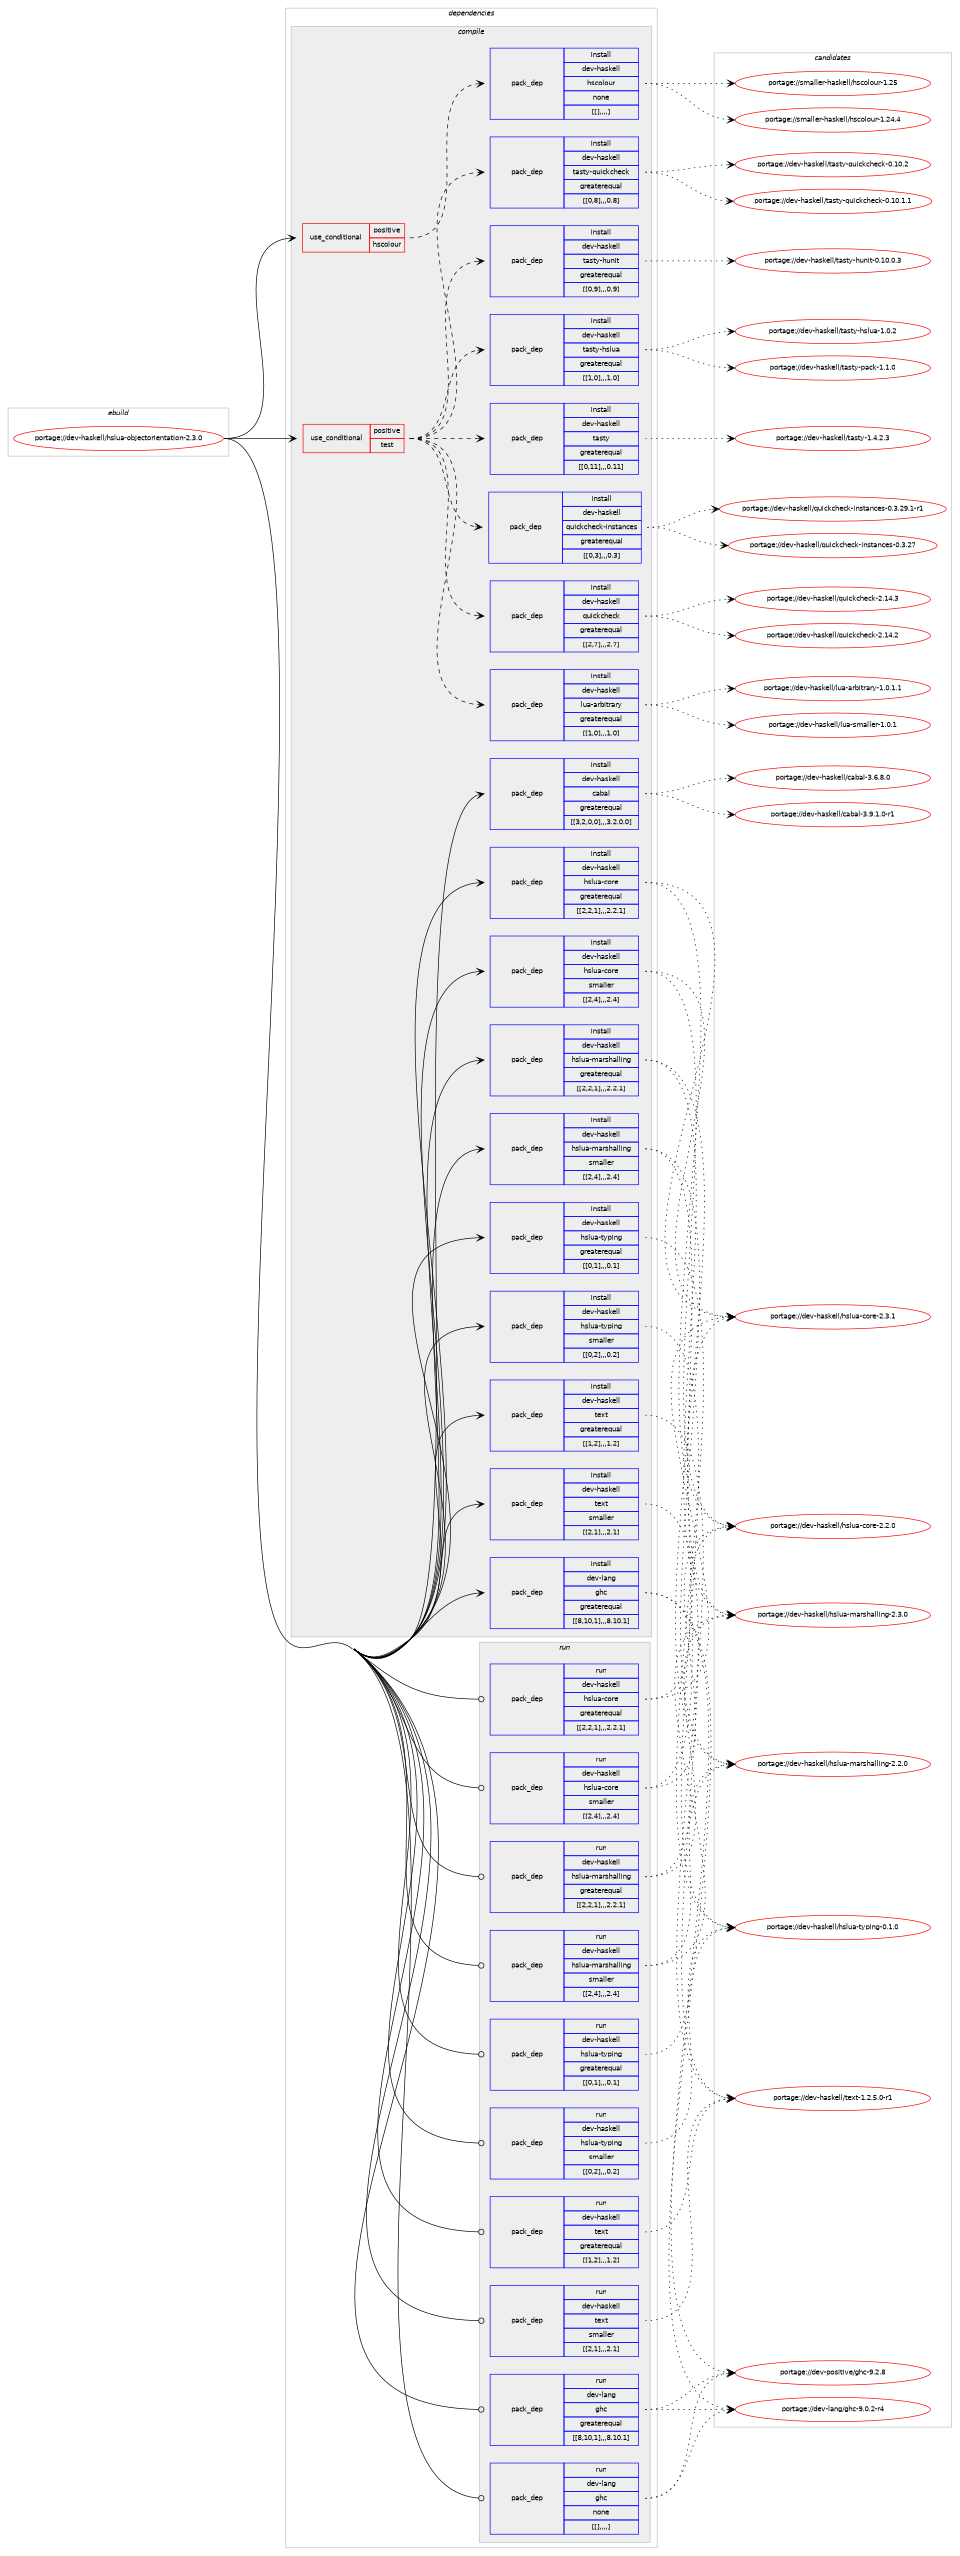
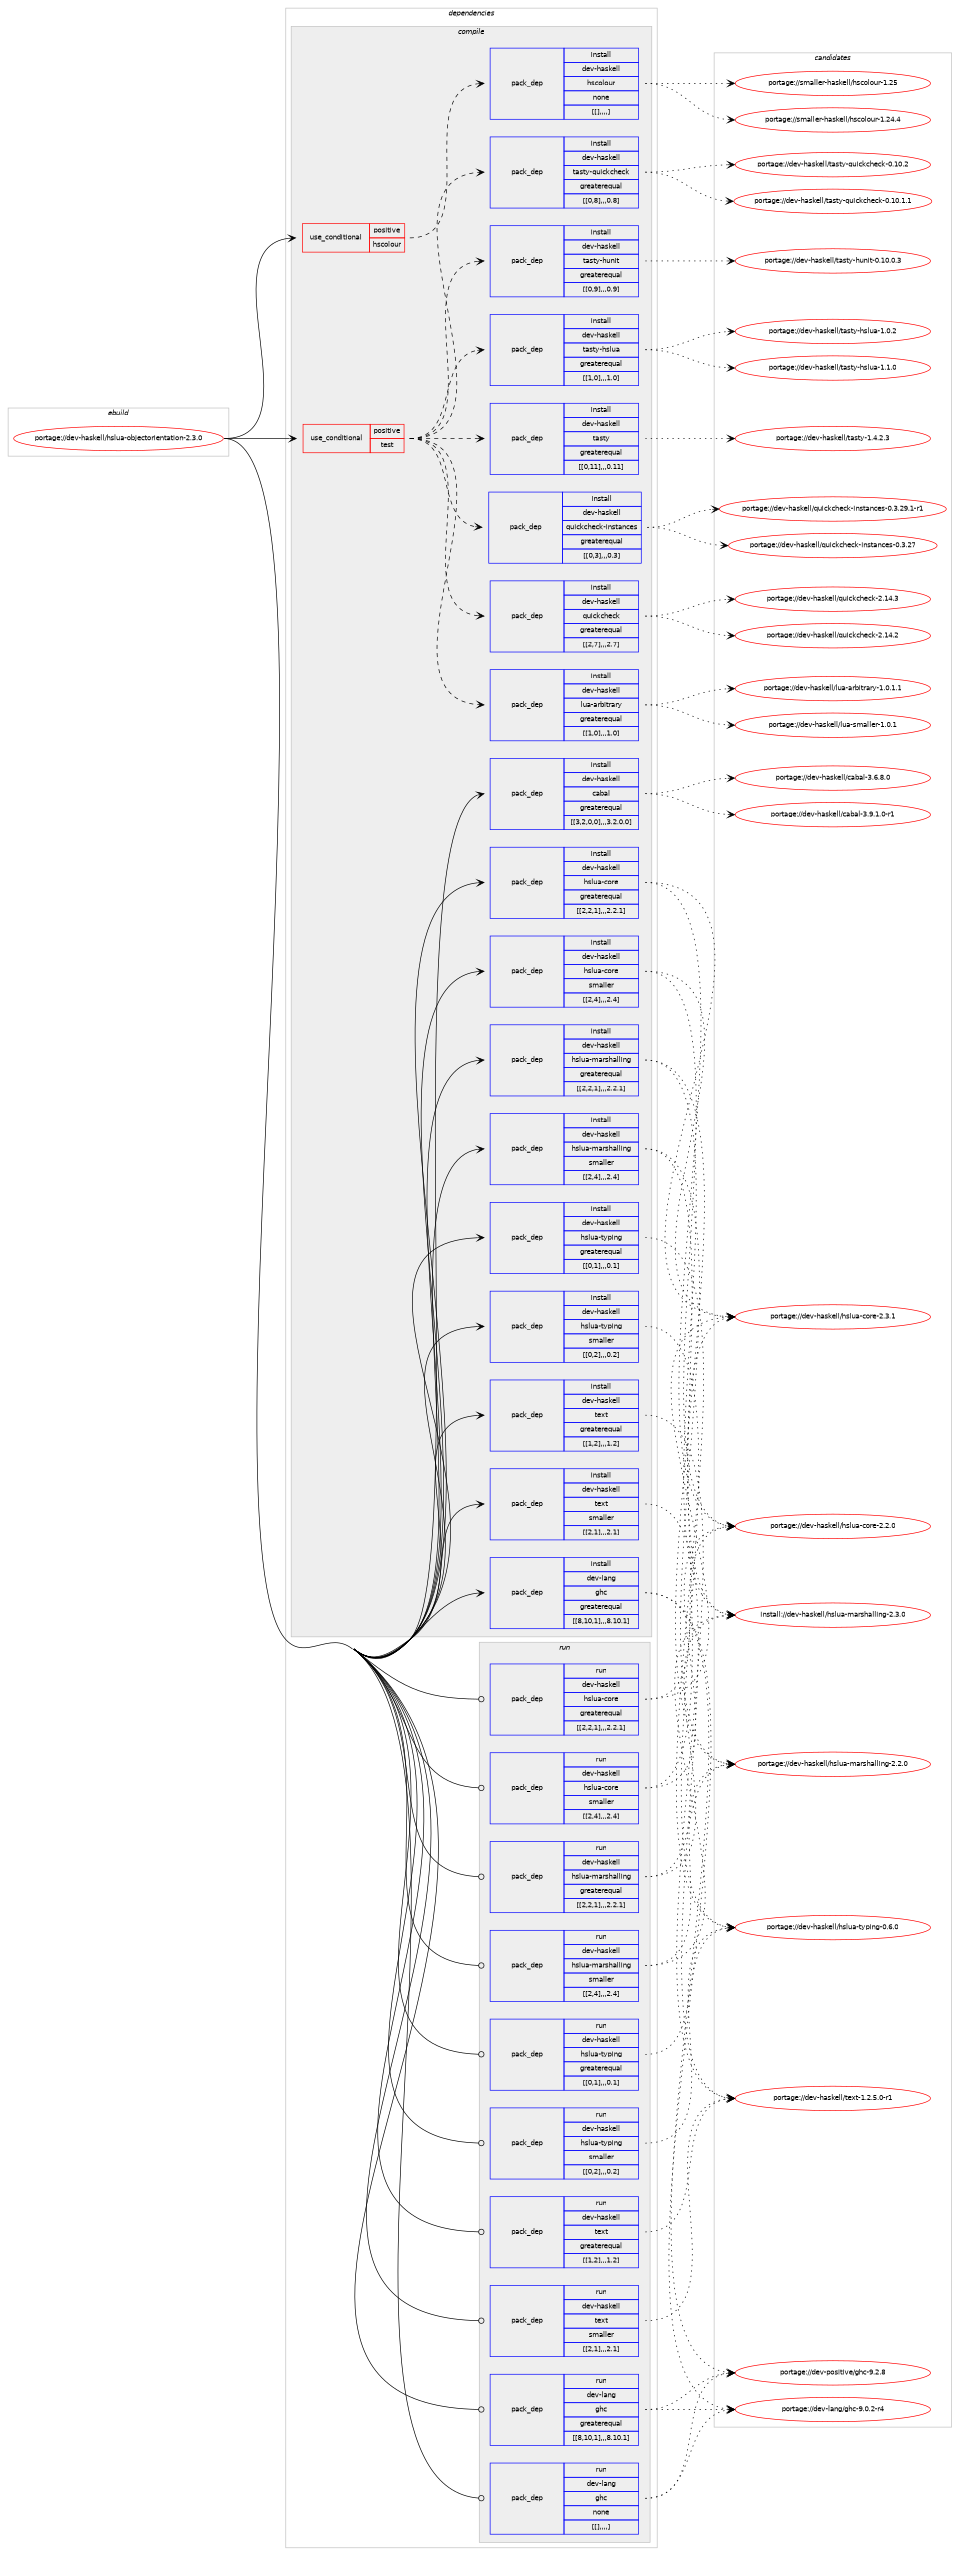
node "portage://dev-haskell/tasty-pack-1.1.0": label "portage://dev-haskell/tasty-pack-1.1.0" -> "portage://dev-haskell/tasty-hslua-1.1.0"
node "portage://dev-haskell/hslua-marshalling-2.3.0": label "portage://dev-haskell/hslua-marshalling-2.3.0" -> "install://dev-haskell/hslua-marshalling-2.3.0"
node "portage://dev-haskell/hslua-typing-0.1.0": label "portage://dev-haskell/hslua-typing-0.1.0" -> "portage://dev-haskell/hslua-typing-0.6.0"
